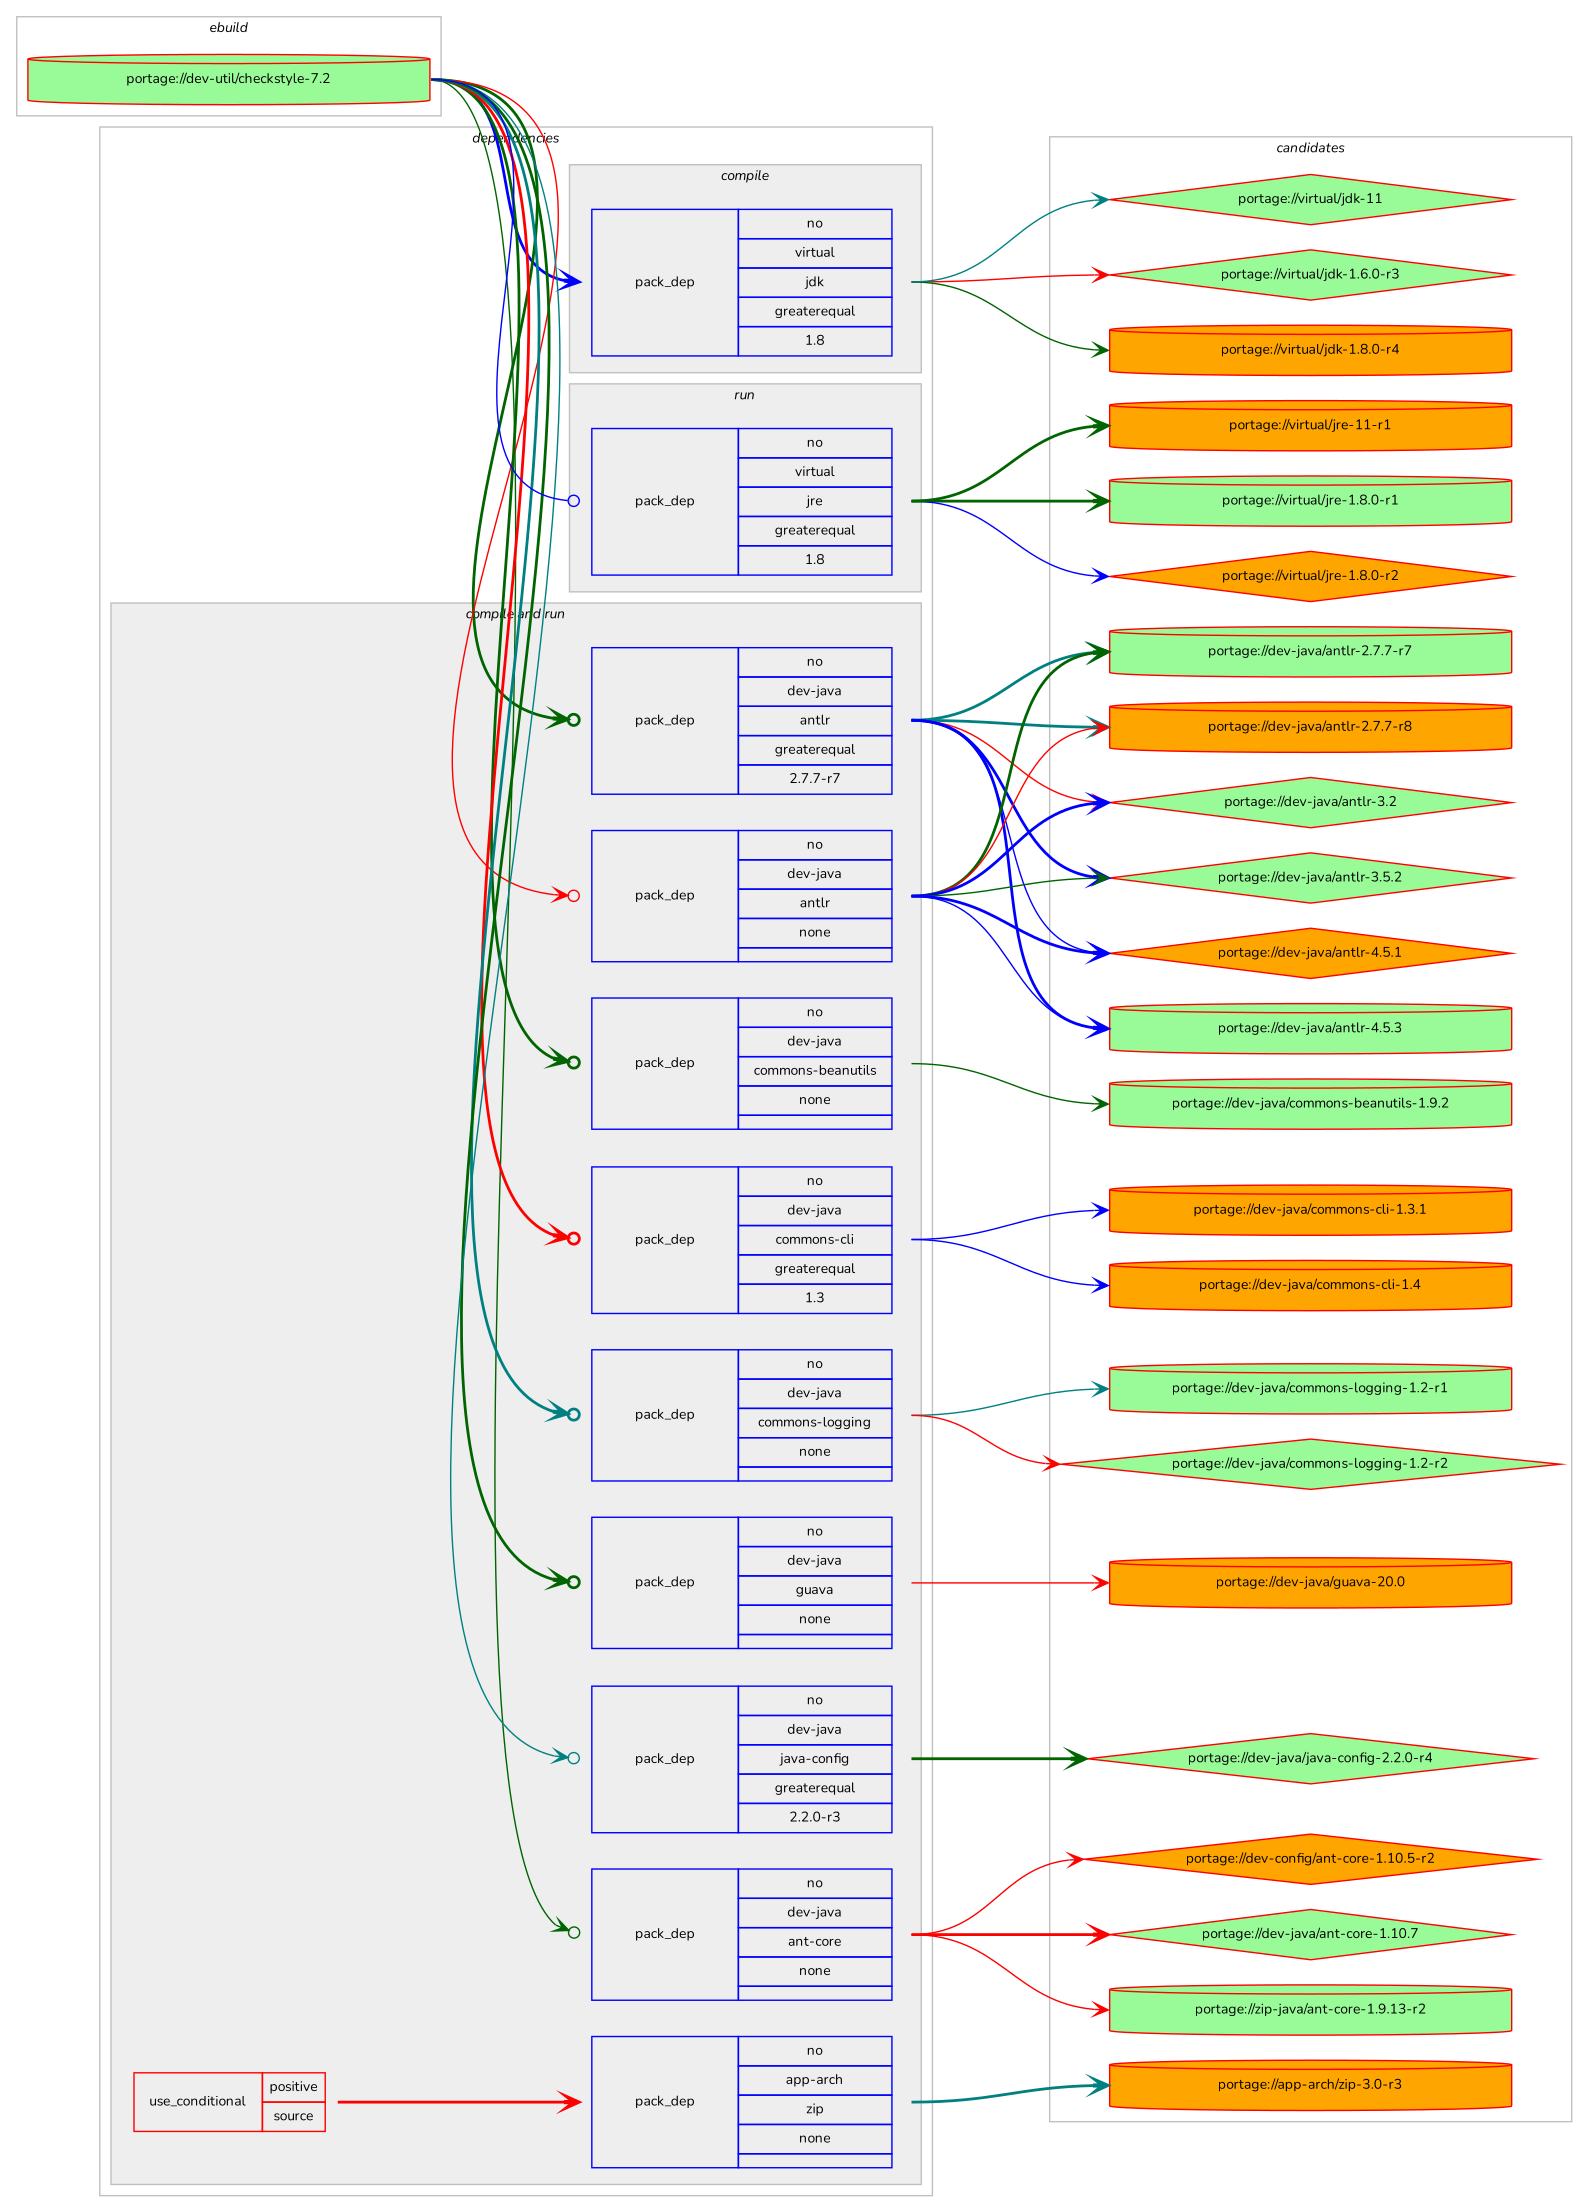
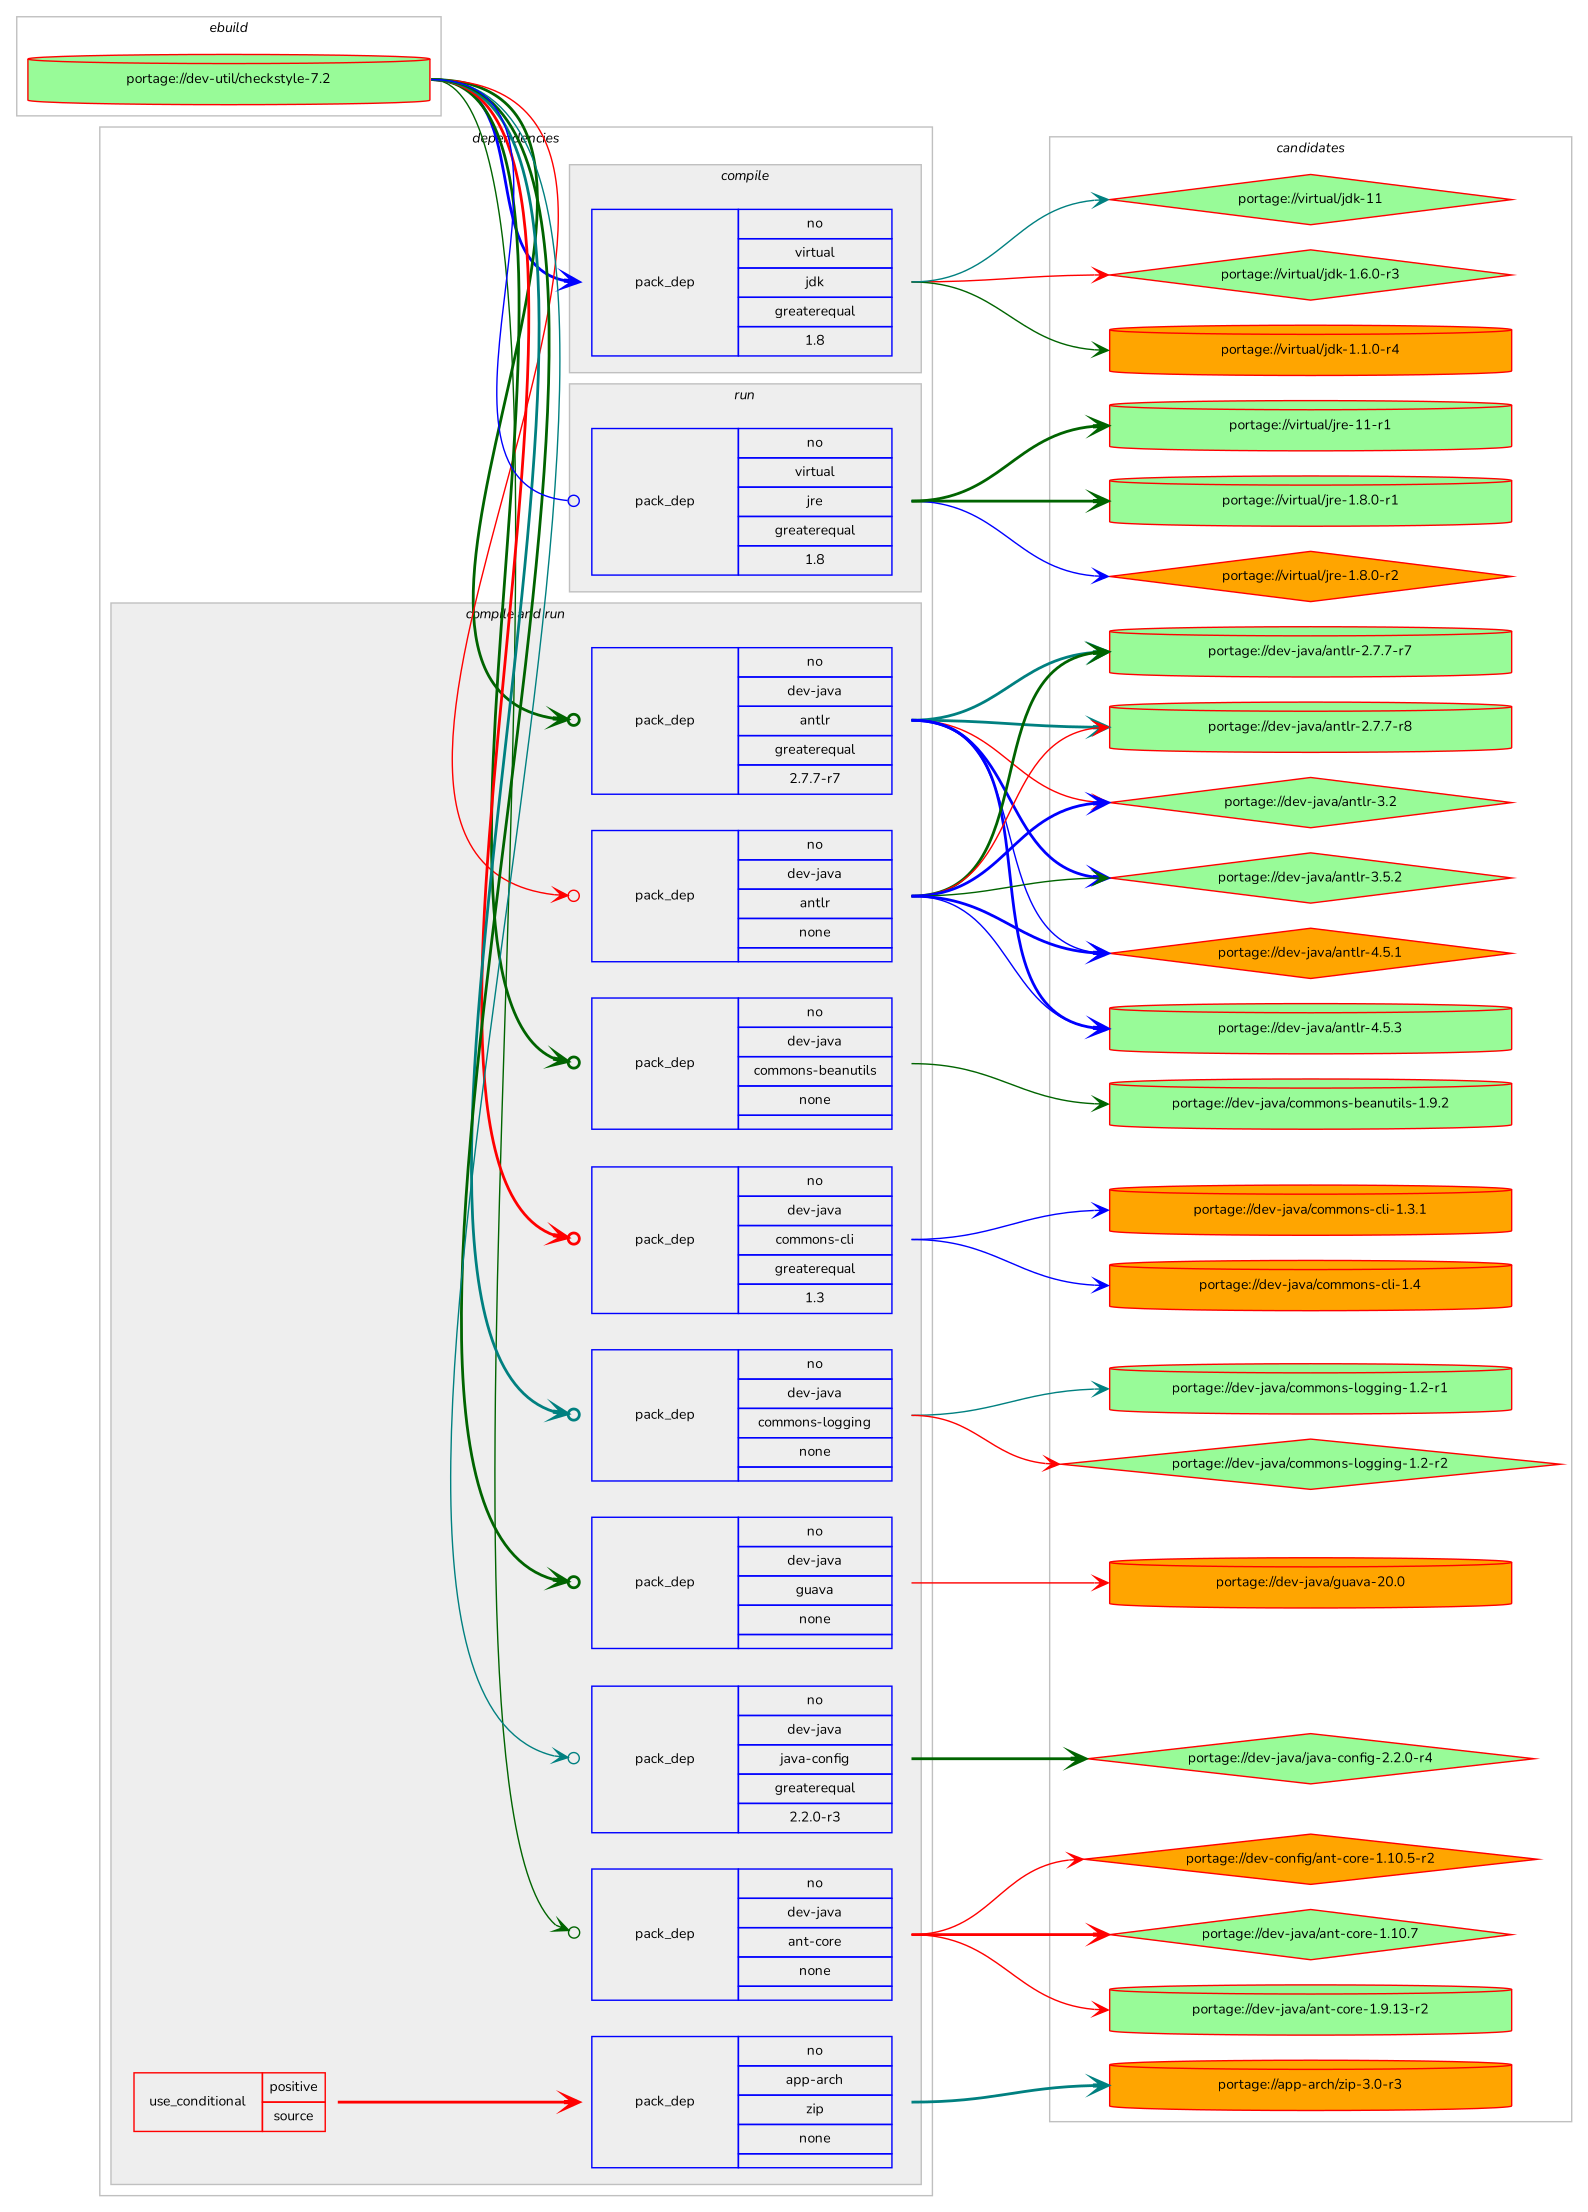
node "portage://virtual/jdk-1.8.0-r4": label "portage://virtual/jdk-1.8.0-r4" -> "portage://virtual/jdk-1.1.0-r4"
node "portage://virtual/jre-11-r1": fillcolor orange -> palegreen
node "portage://dev-java/antlr-2.7.7-r8": fillcolor orange -> palegreen
node "portage://zip-java/ant-core-1.9.13-r2": label "portage://zip-java/ant-core-1.9.13-r2" -> "portage://dev-java/ant-core-1.9.13-r2"
